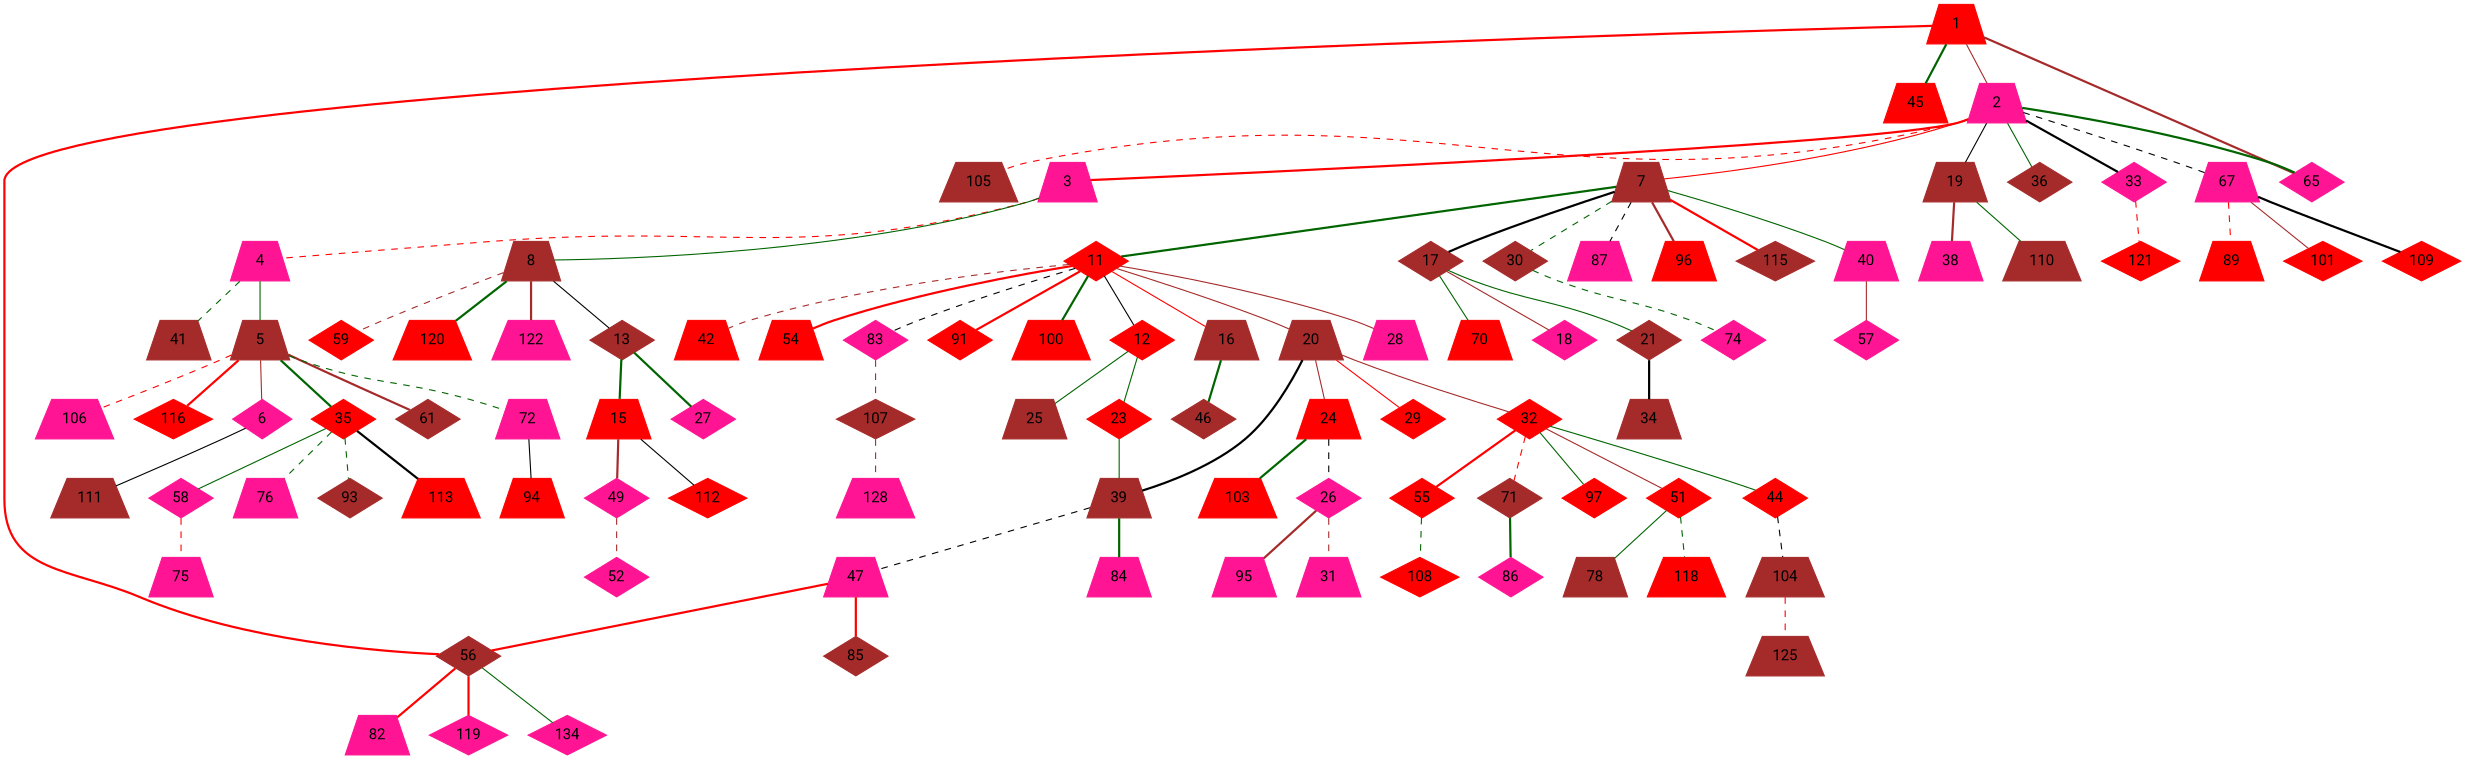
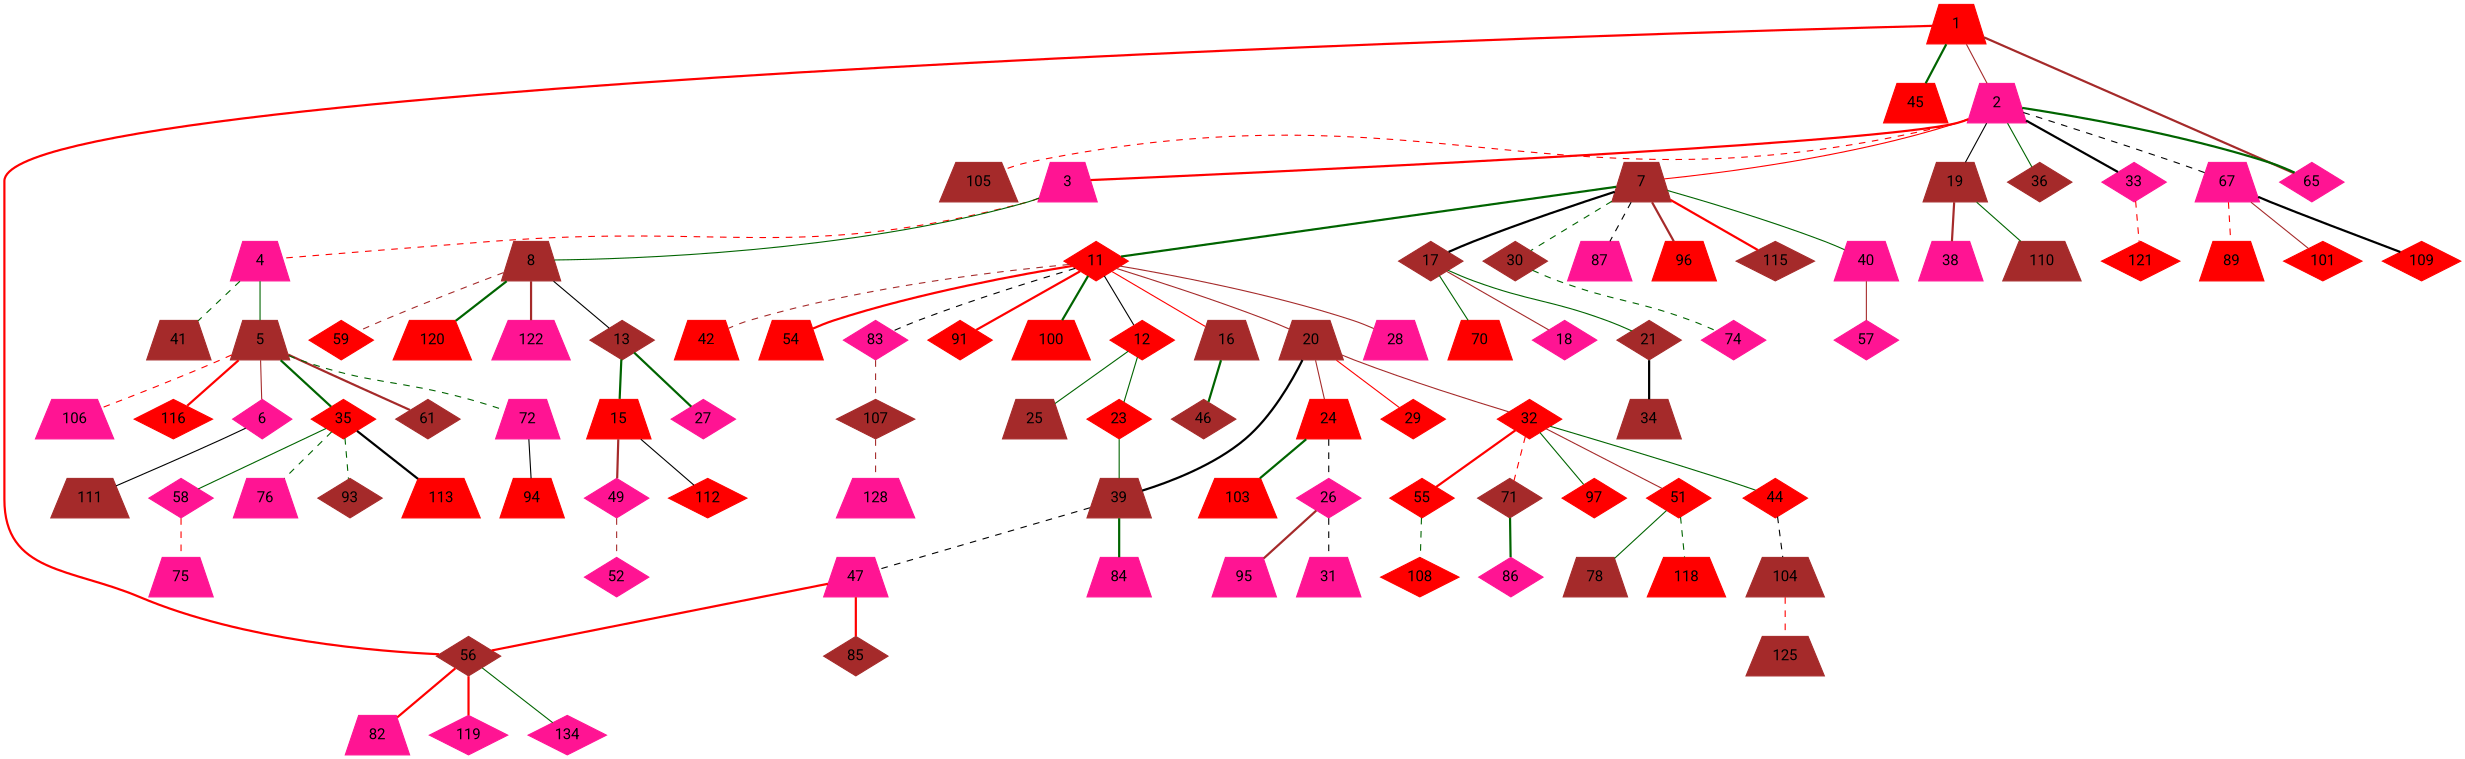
edge "26" -- "31": color brown -> black
